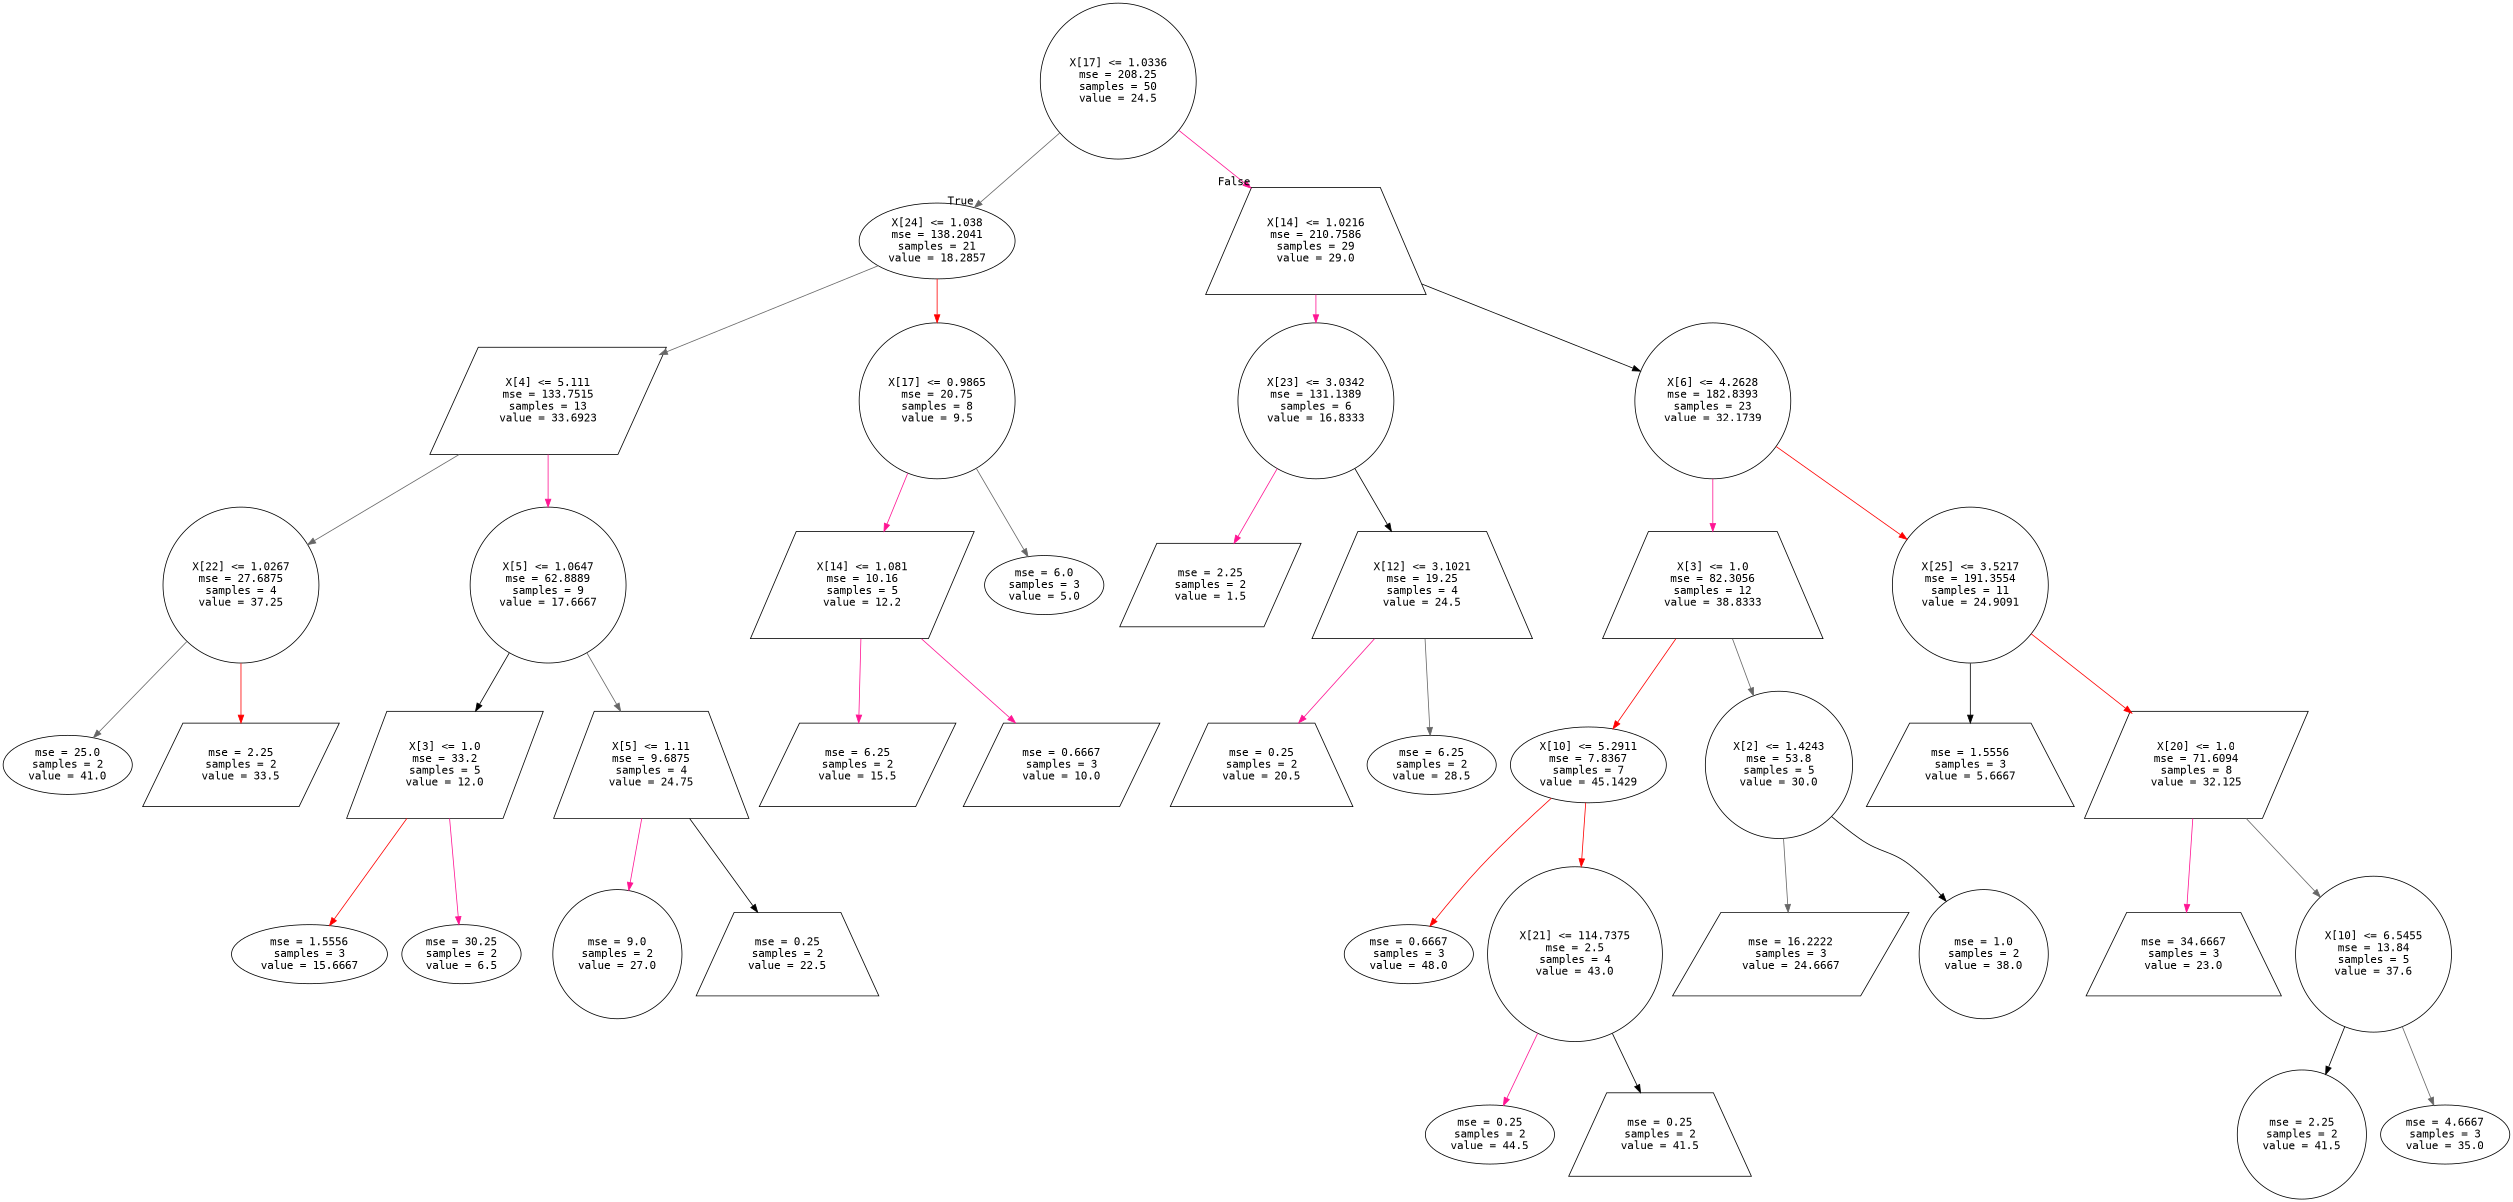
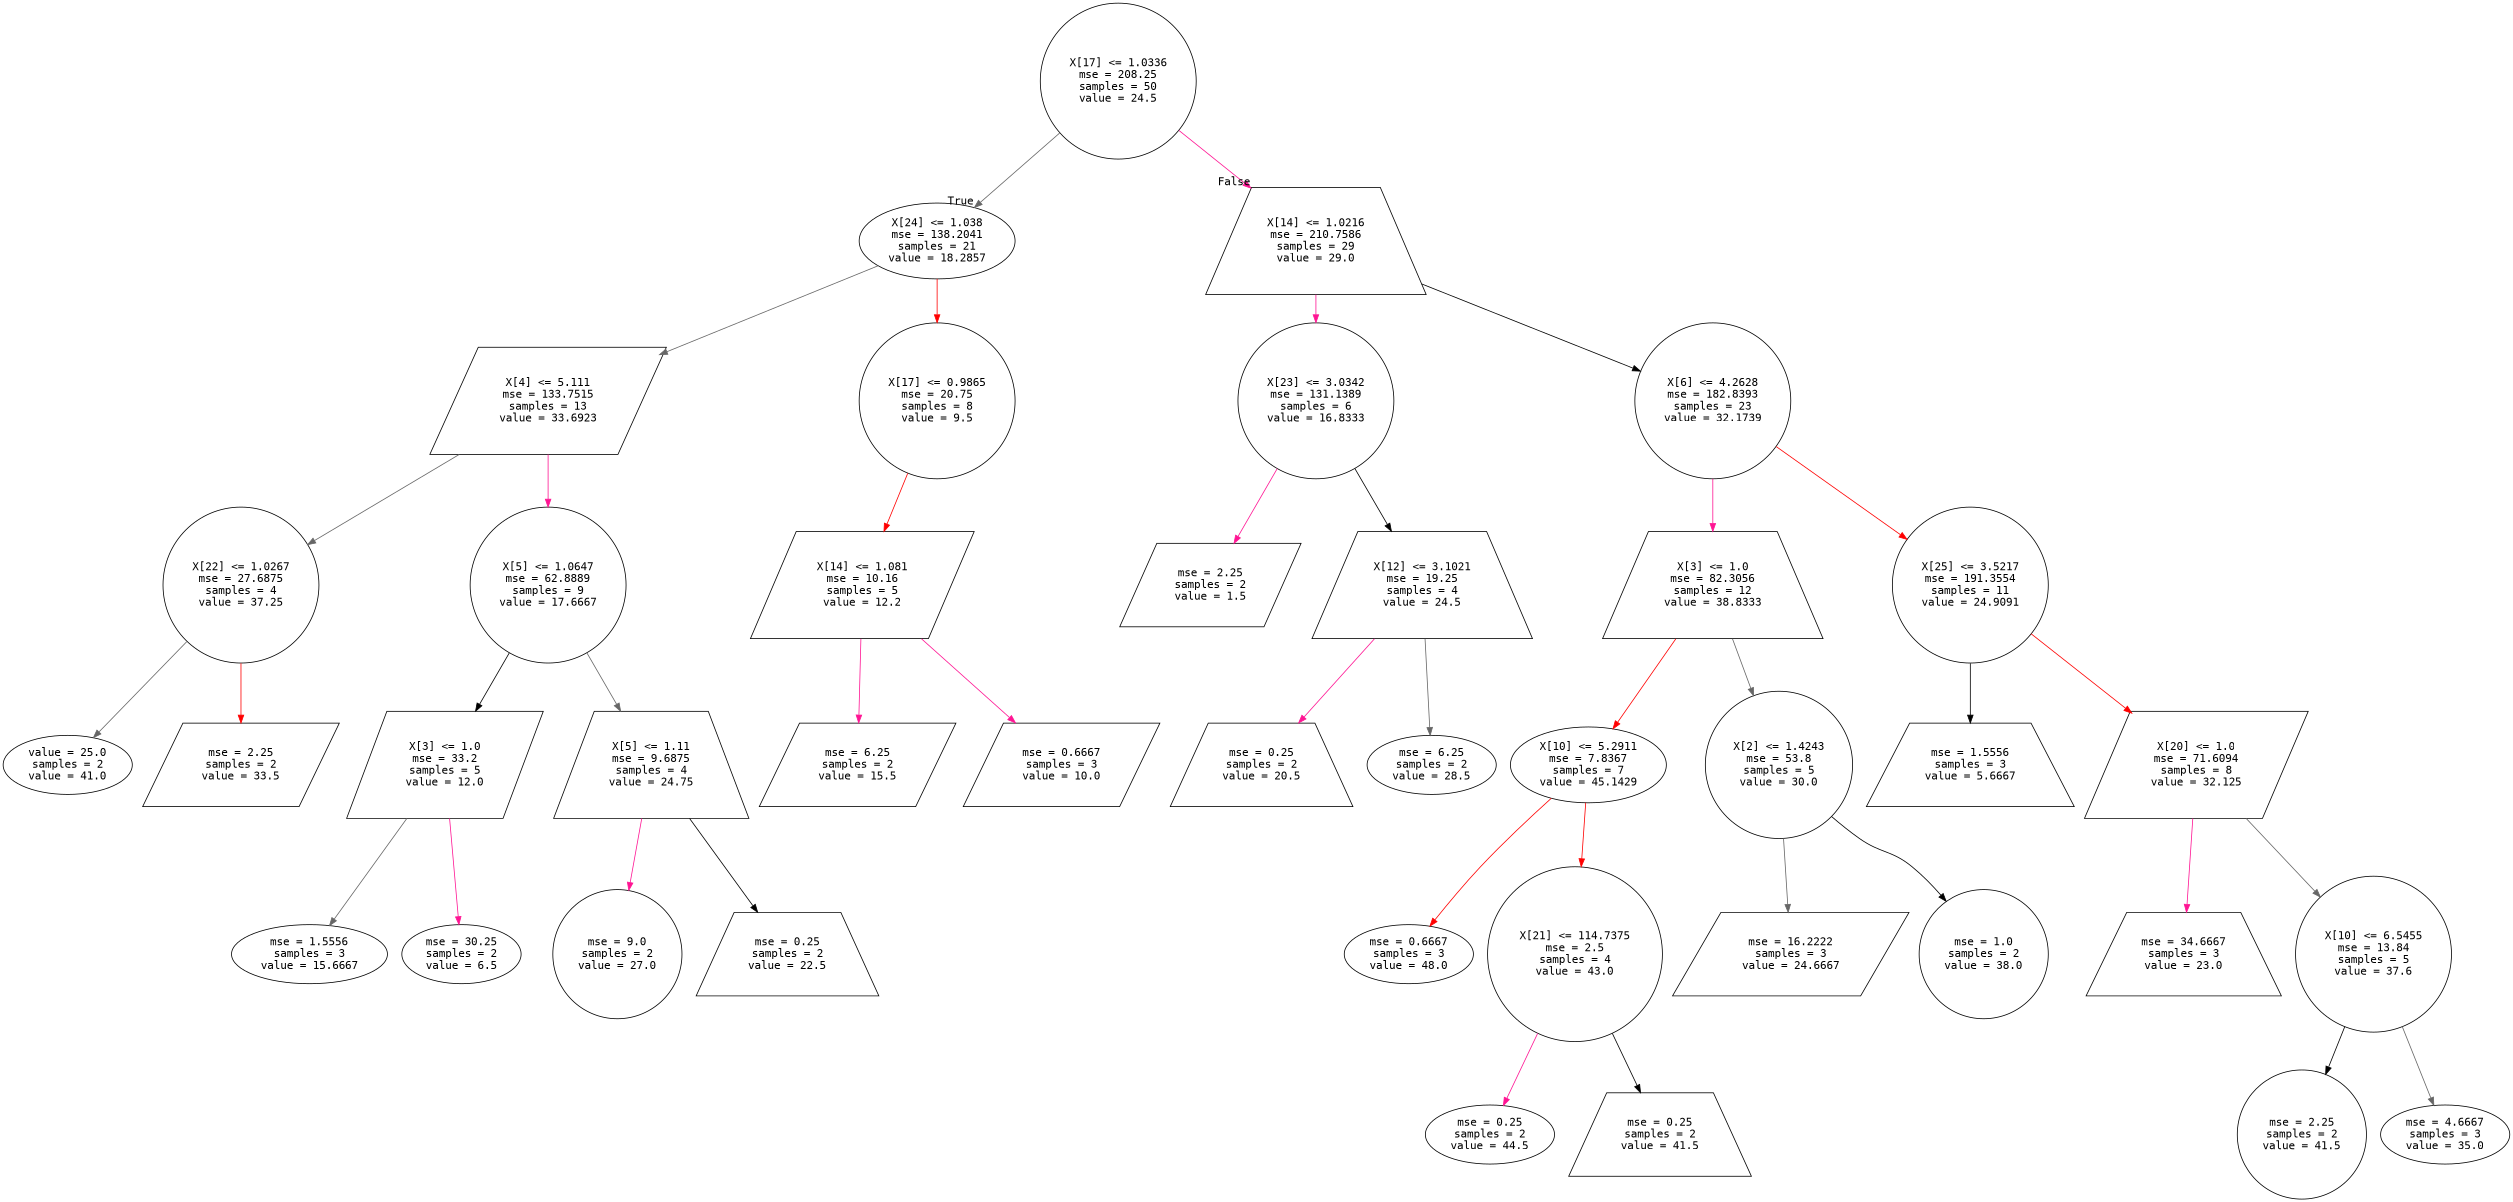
edge "X[17] <= 0.9865 mse = 20.75 samples = 8 value = 9.5" -> "X[14] <= 1.081 mse = 10.16 samples = 5 value = 12.2": color deeppink -> red
node "mse = 6.0 samples = 3 value = 5.0": removed
node "mse = 25.0 samples = 2 value = 41.0": label "mse = 25.0 samples = 2 value = 41.0" -> "value = 25.0 samples = 2 value = 41.0"
edge "X[3] <= 1.0 mse = 33.2 samples = 5 value = 12.0" -> "mse = 1.5556 samples = 3 value = 15.6667": color red -> gray40
